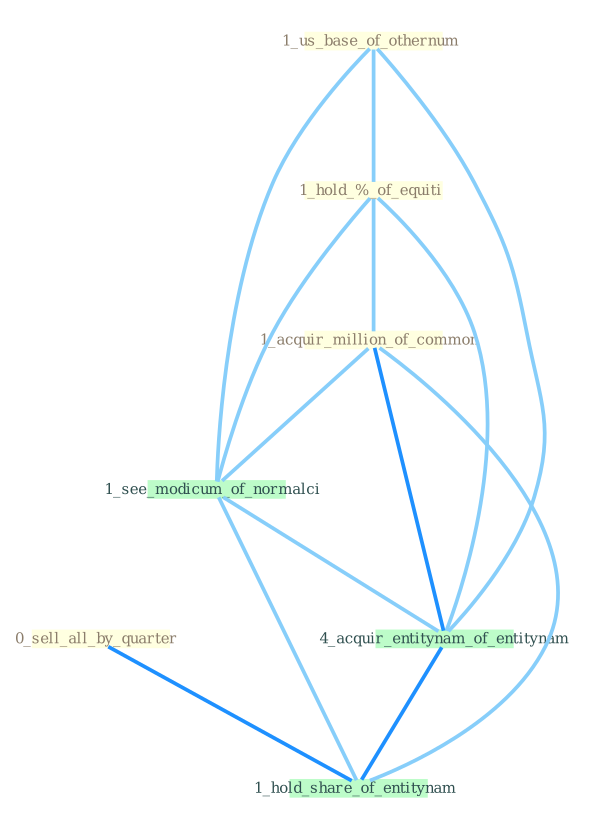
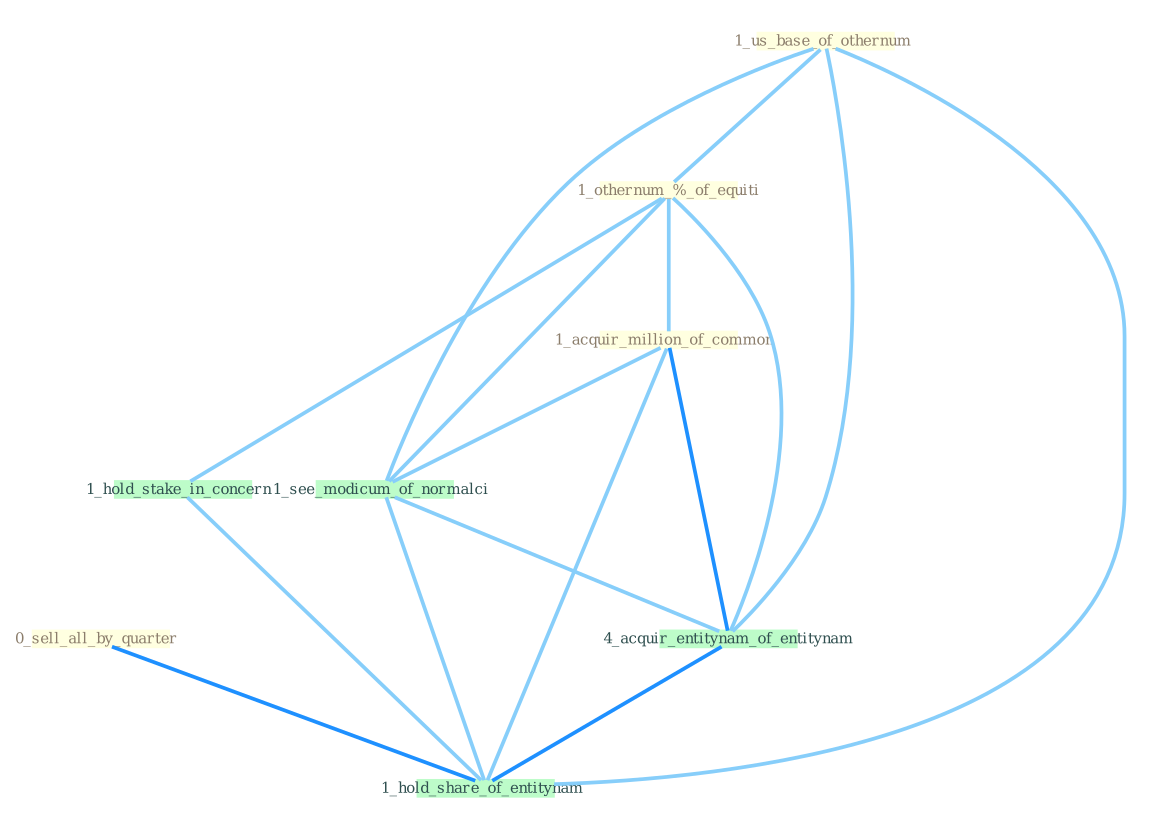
node "1_hold_%_of_equiti": label "1_hold_%_of_equiti" -> "1_othernum_%_of_equiti"
node "1_hold_stake_in_concern": added
edge "1_us_base_of_othernum" -- "1_hold_share_of_entitynam": added
